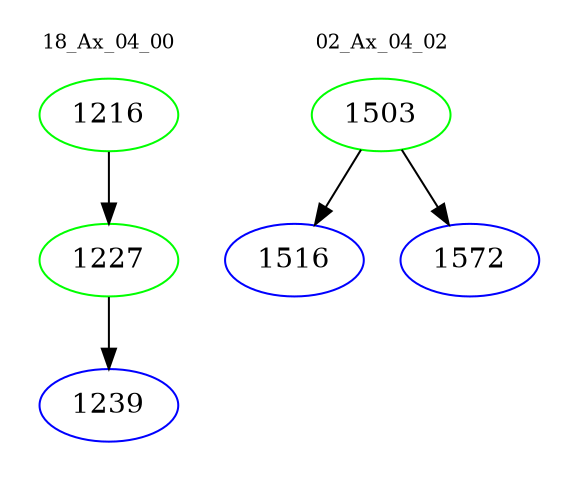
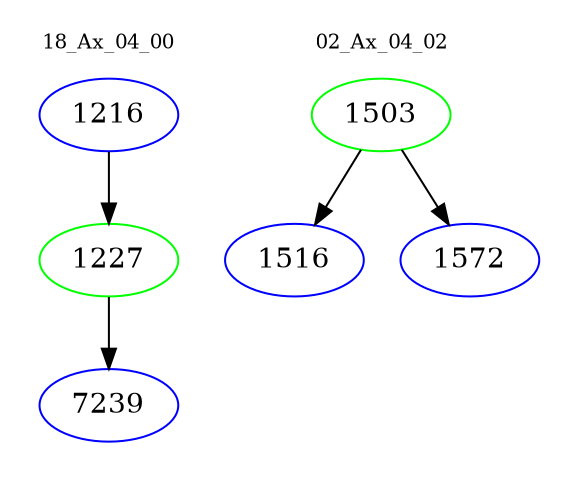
node "1216": color green -> blue
node "1239": label "1239" -> "7239"
